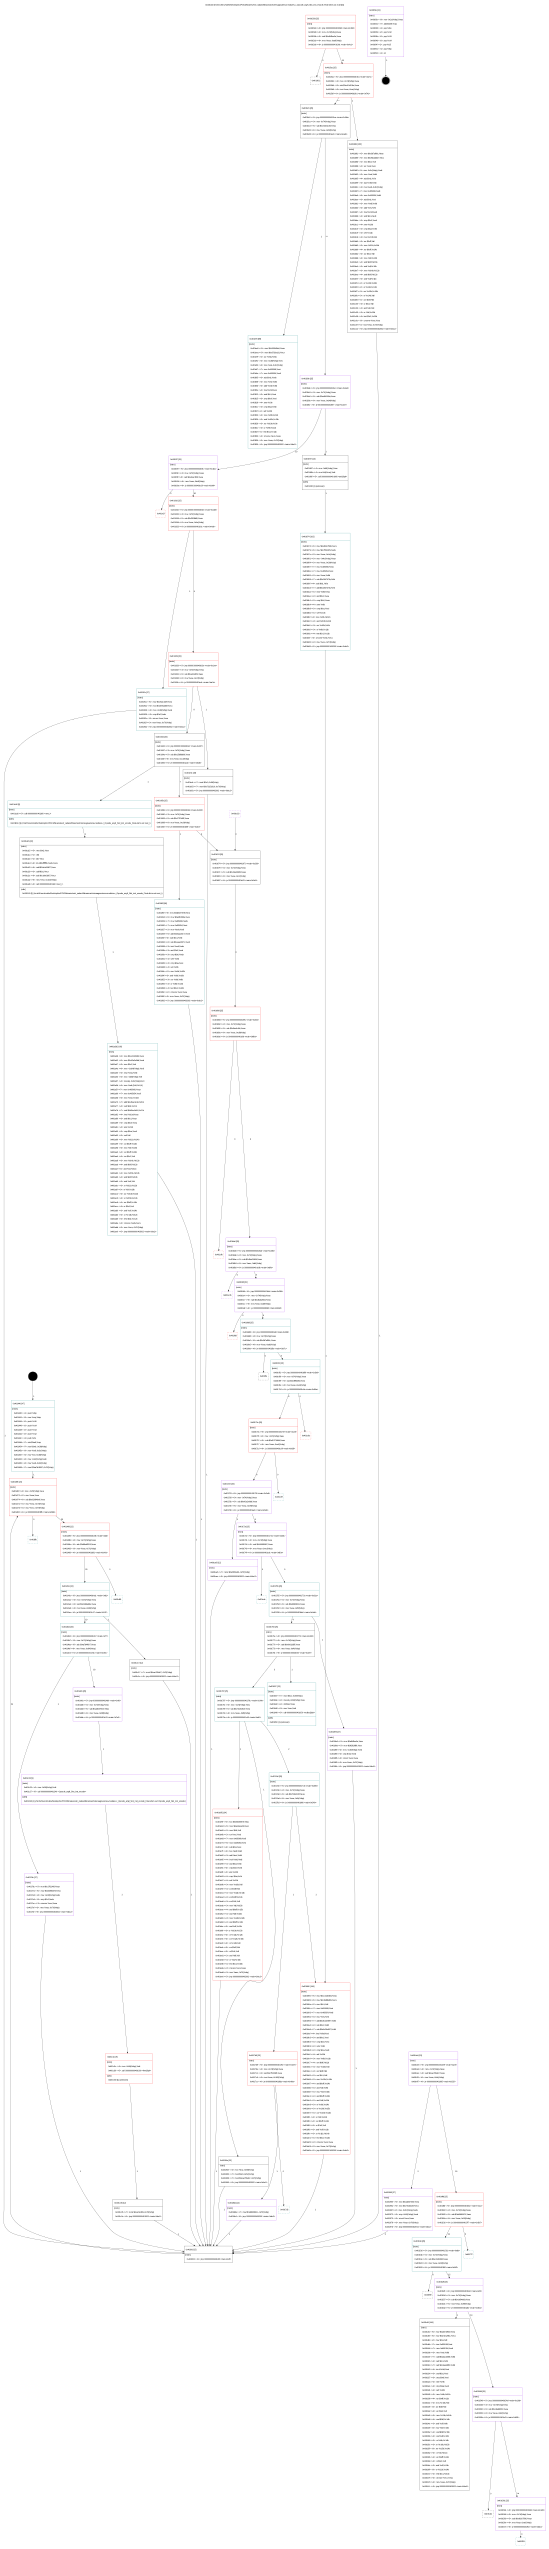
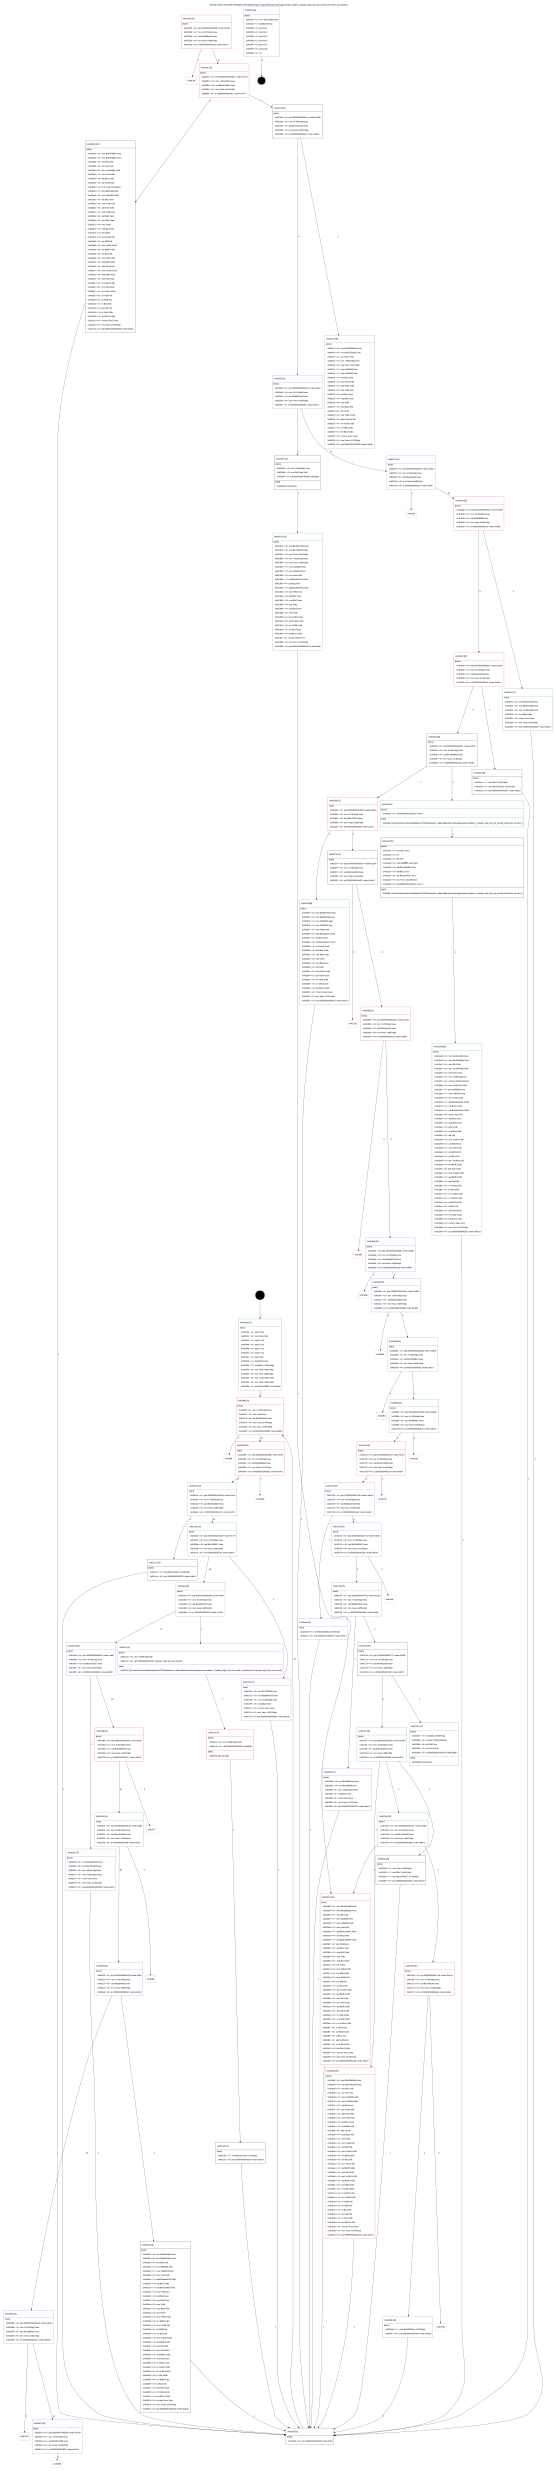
edge "0x401e23" -> "0x401674 [25]": reversed
edge "0x4014cb [25]" -> "0x4014e4 [25]": added, label "17"
edge "0x401af1 [144]" -> "0x402002 [5]": added, label "1"
